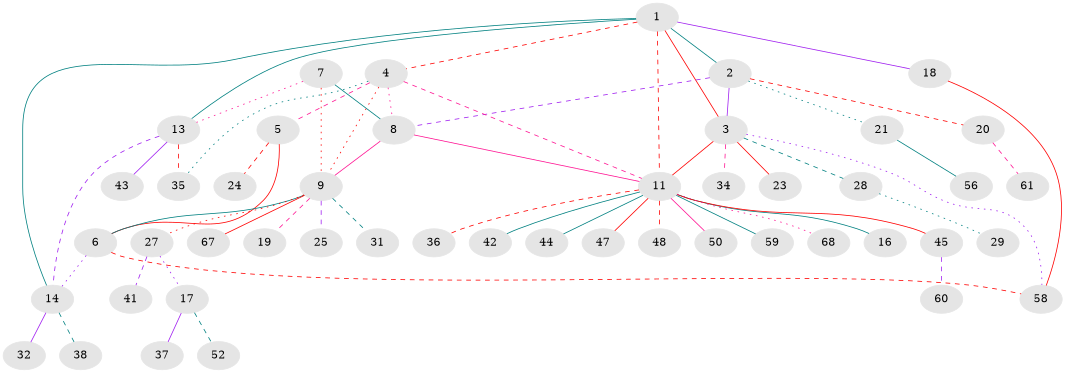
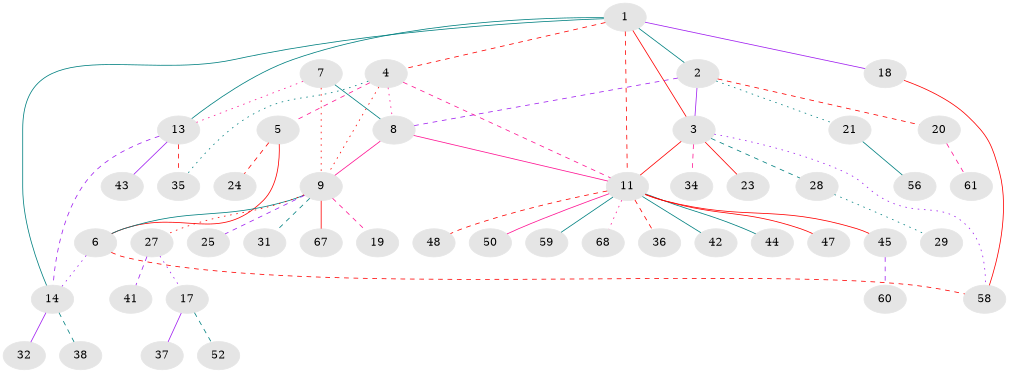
node "16": removed
